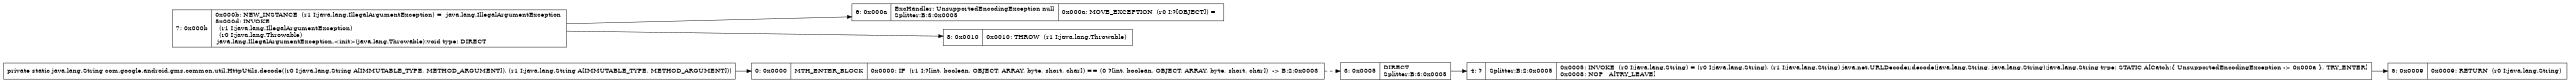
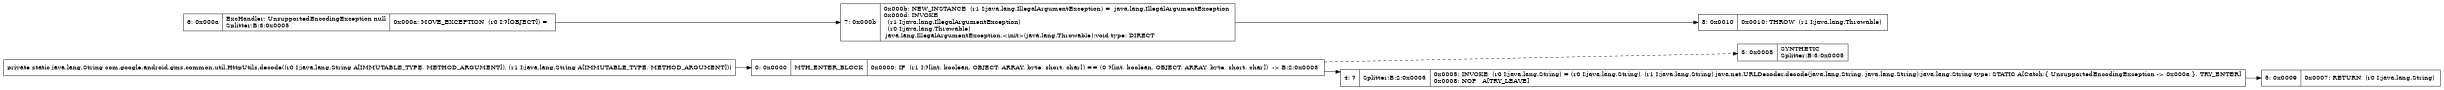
edge "7: 0x000b" -> "6: 0x000a": reversed
node "7: 0x000b": text "5x000d: INVOKE" -> "0x000d: INVOKE"
node "3: 0x0005": text "DIRECT" -> "SYNTHETIC"
edge "3: 0x0005" -> "4: ?": now "0: 0x0000" -> "4: ?"
node "5: 0x0009": text "0x0009: RETURN  (r0 I:java.lang.String)" -> "0x0007: RETURN  (r0 I:java.lang.String)"
